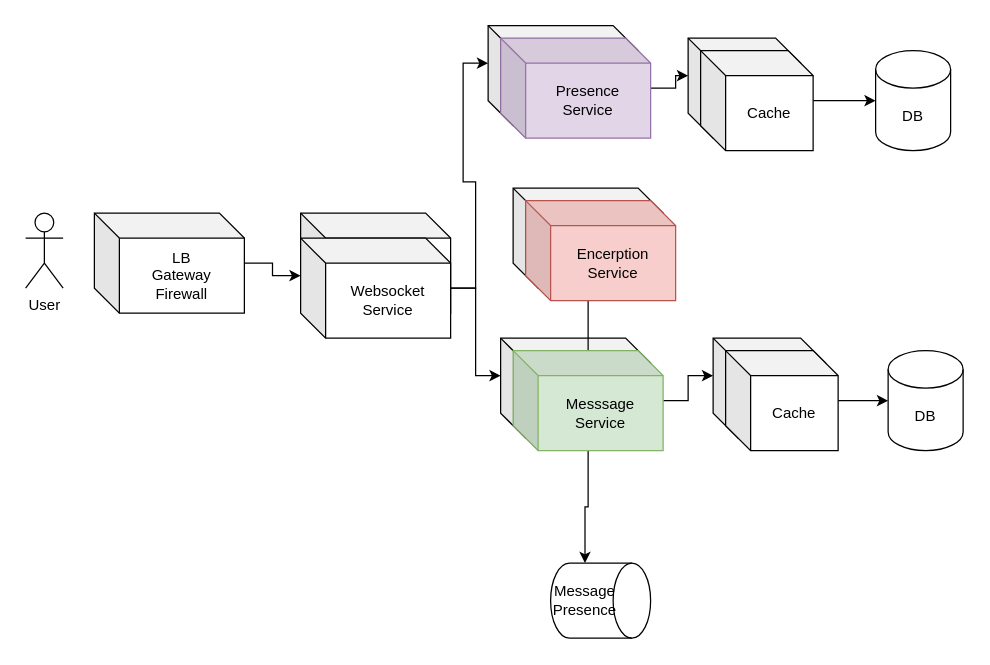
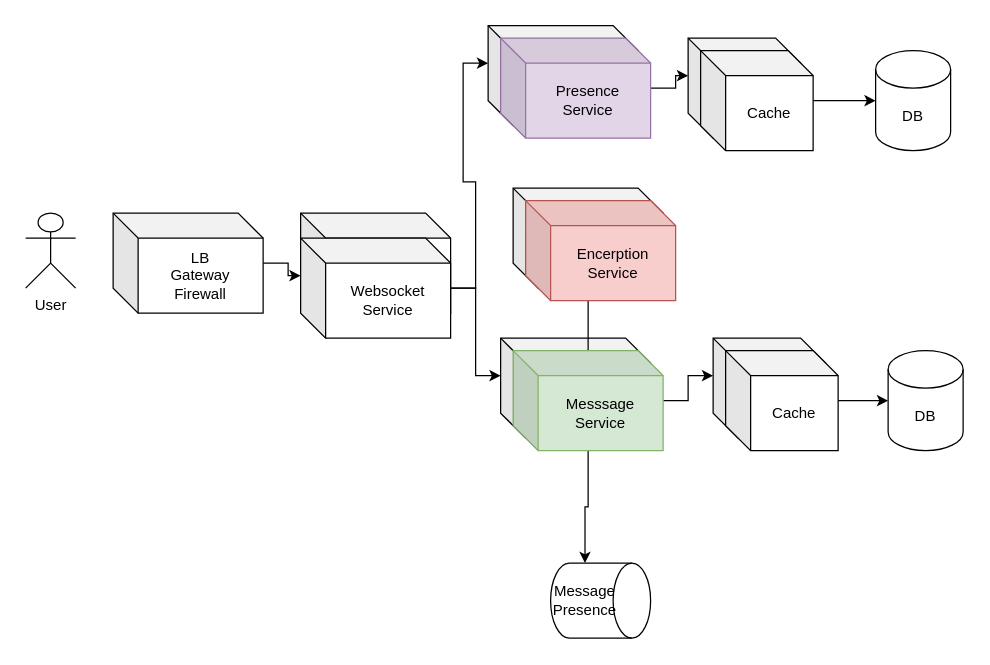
node "User": size 38x75 -> 50x75
node "LB Gateway Firewall": moved (169, 263) -> (188, 263)
